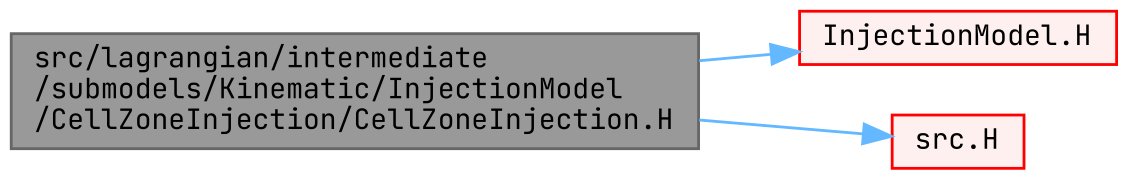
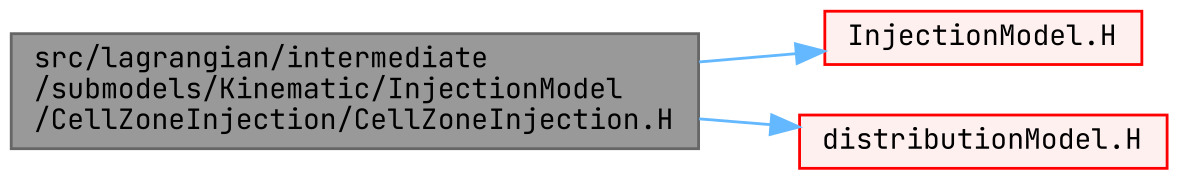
node "src.H": label "src.H" -> "distributionModel.H"
